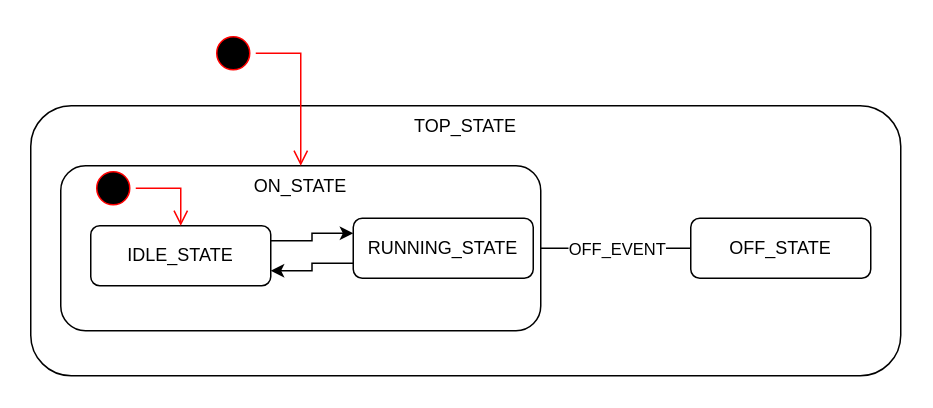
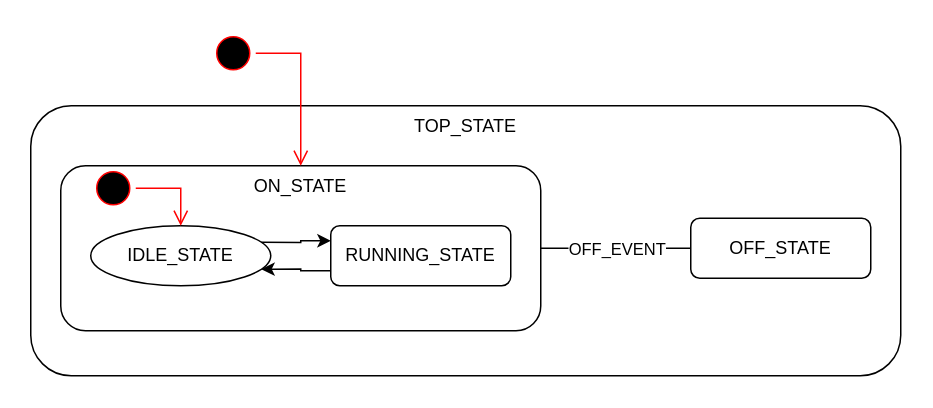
node "RUNNING_STATE": moved (443, 248) -> (421, 256)
node "IDLE_STATE": shape rounded rectangle -> ellipse
